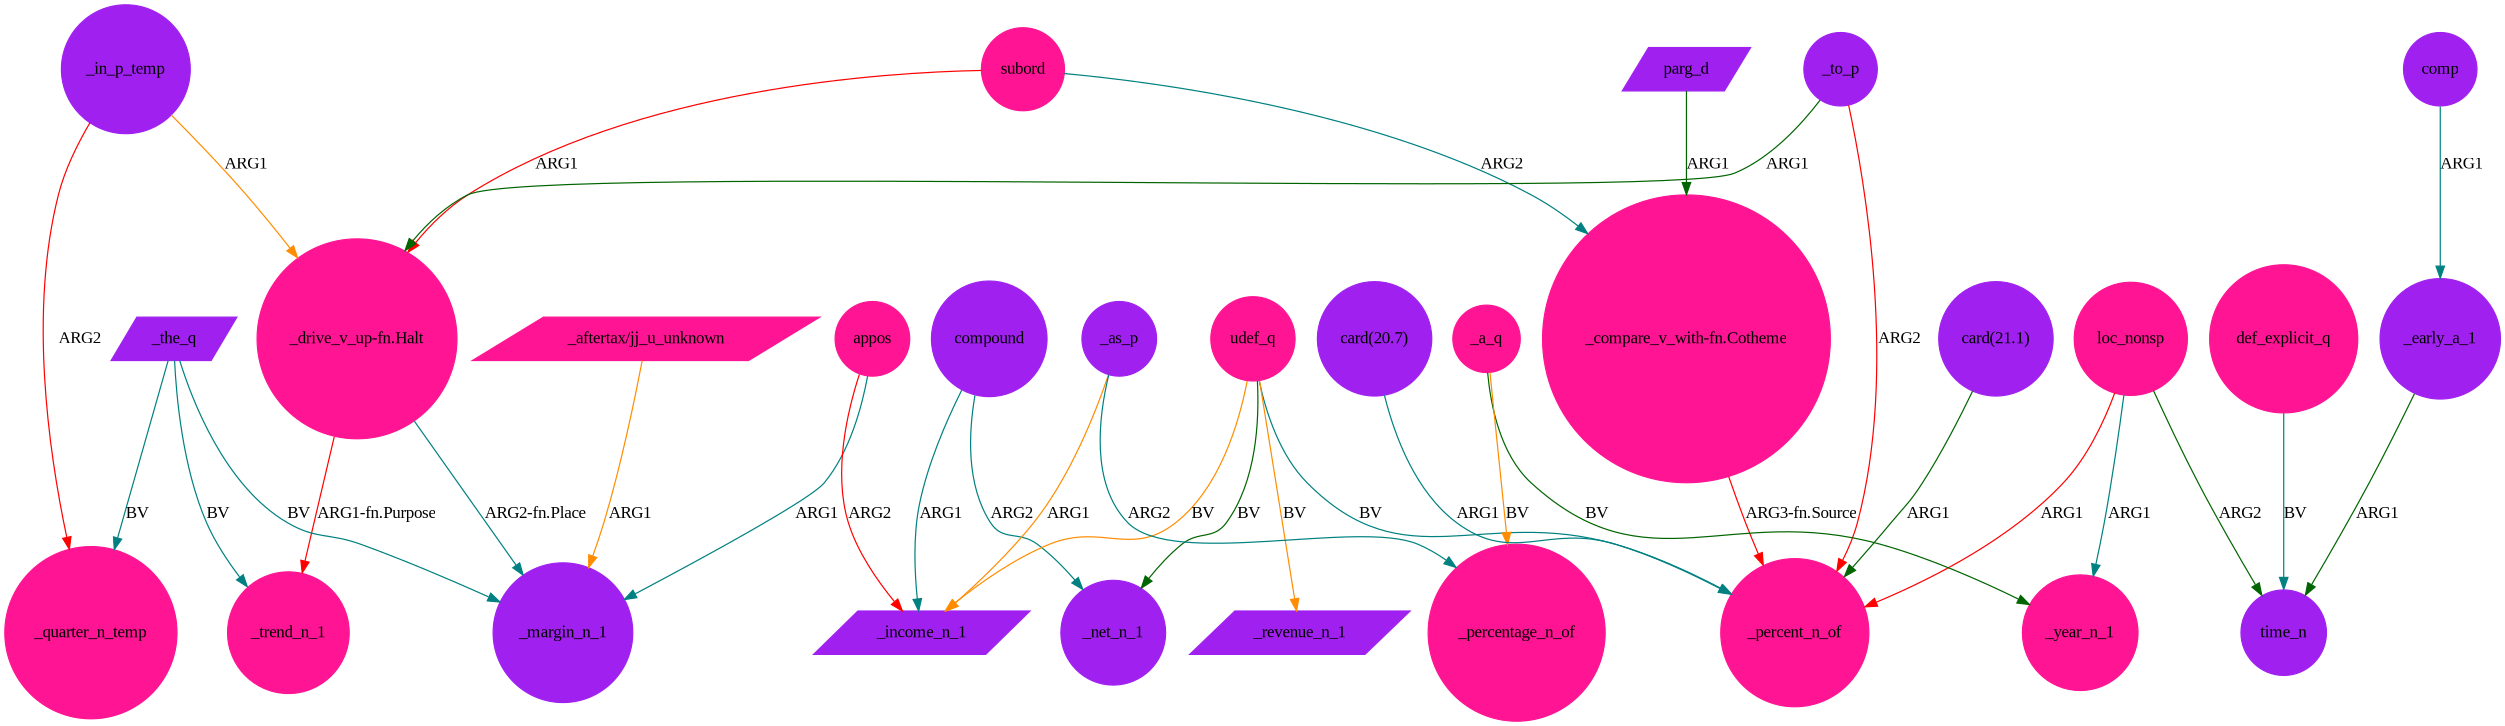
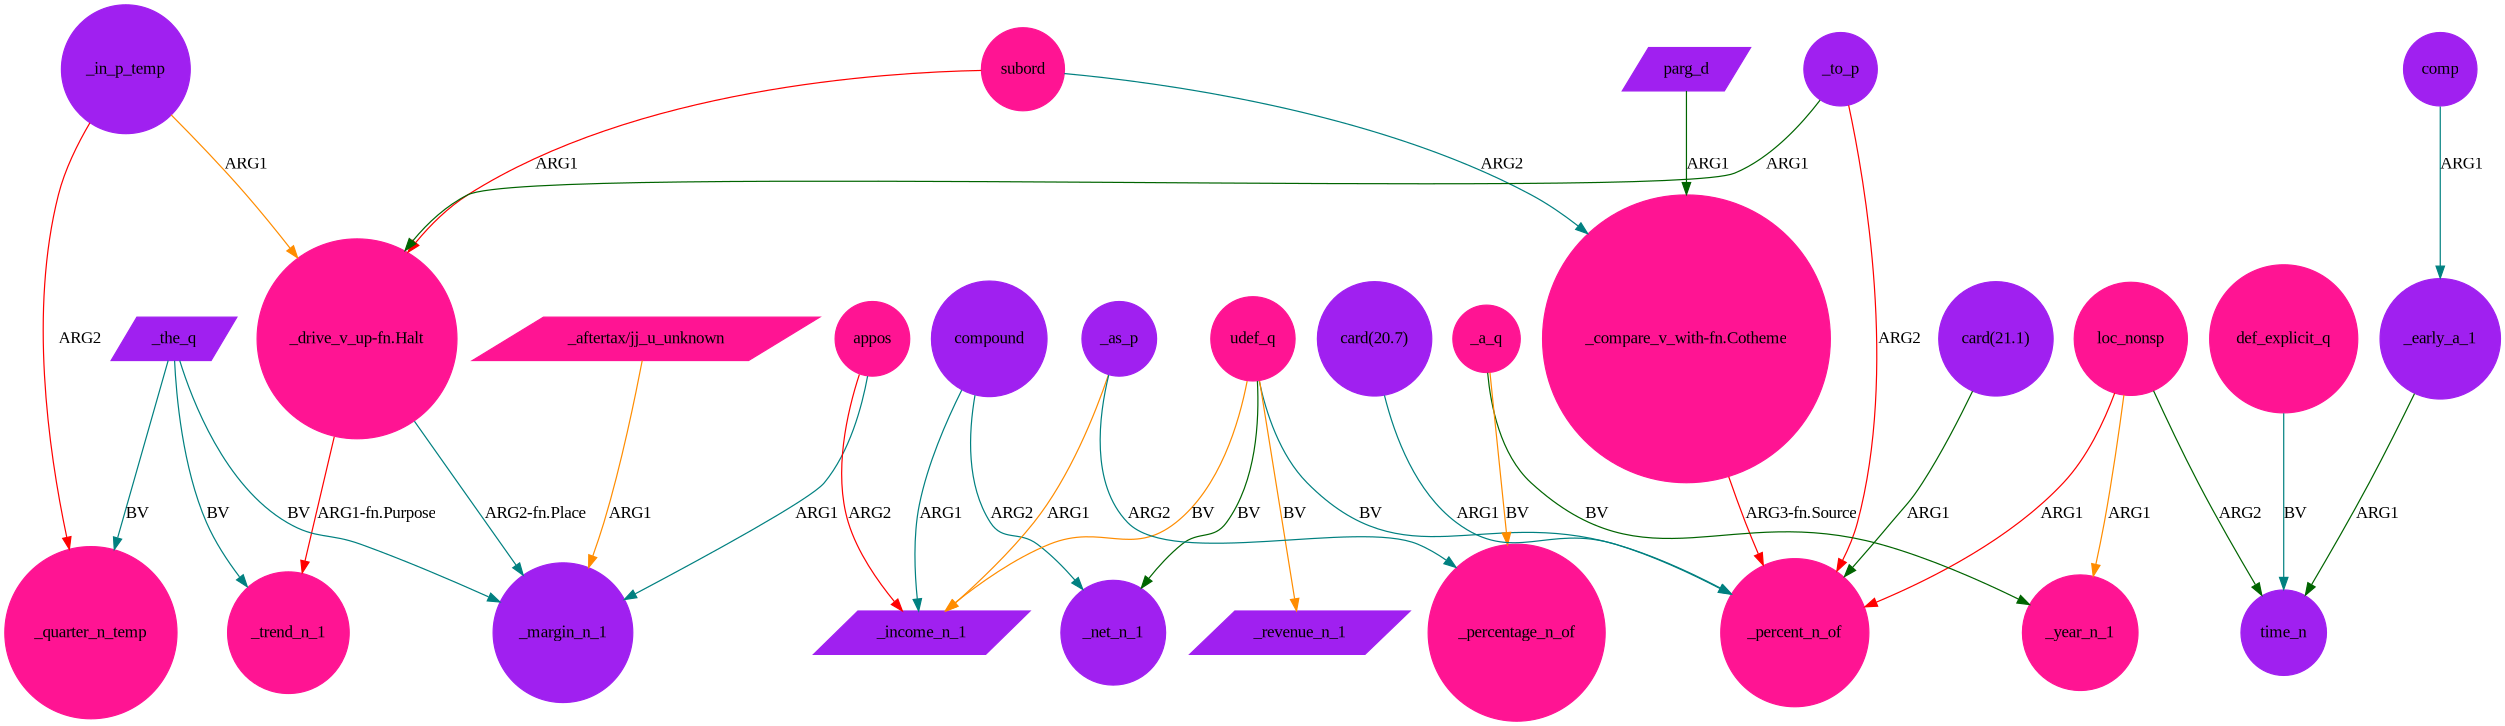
edge "loc_nonsp" -> "_year_n_1": color teal -> darkorange
